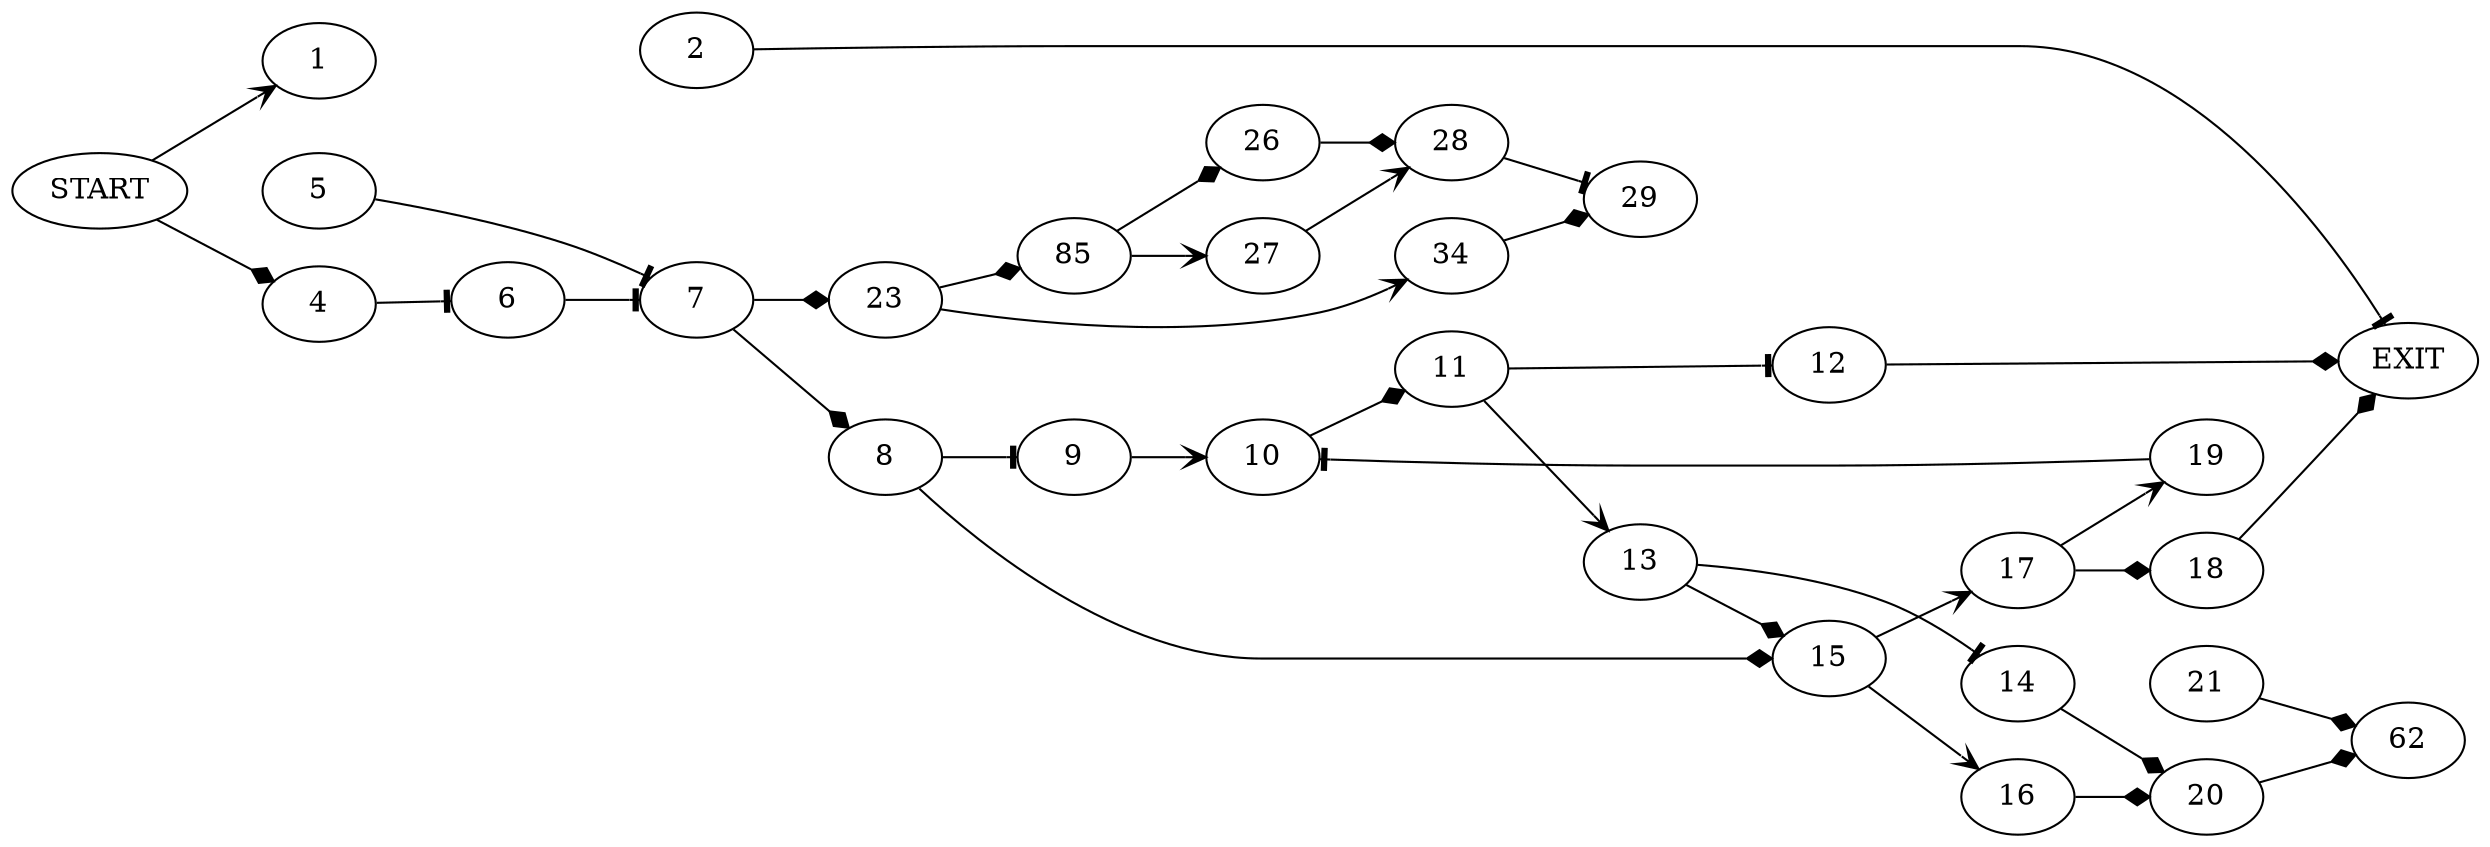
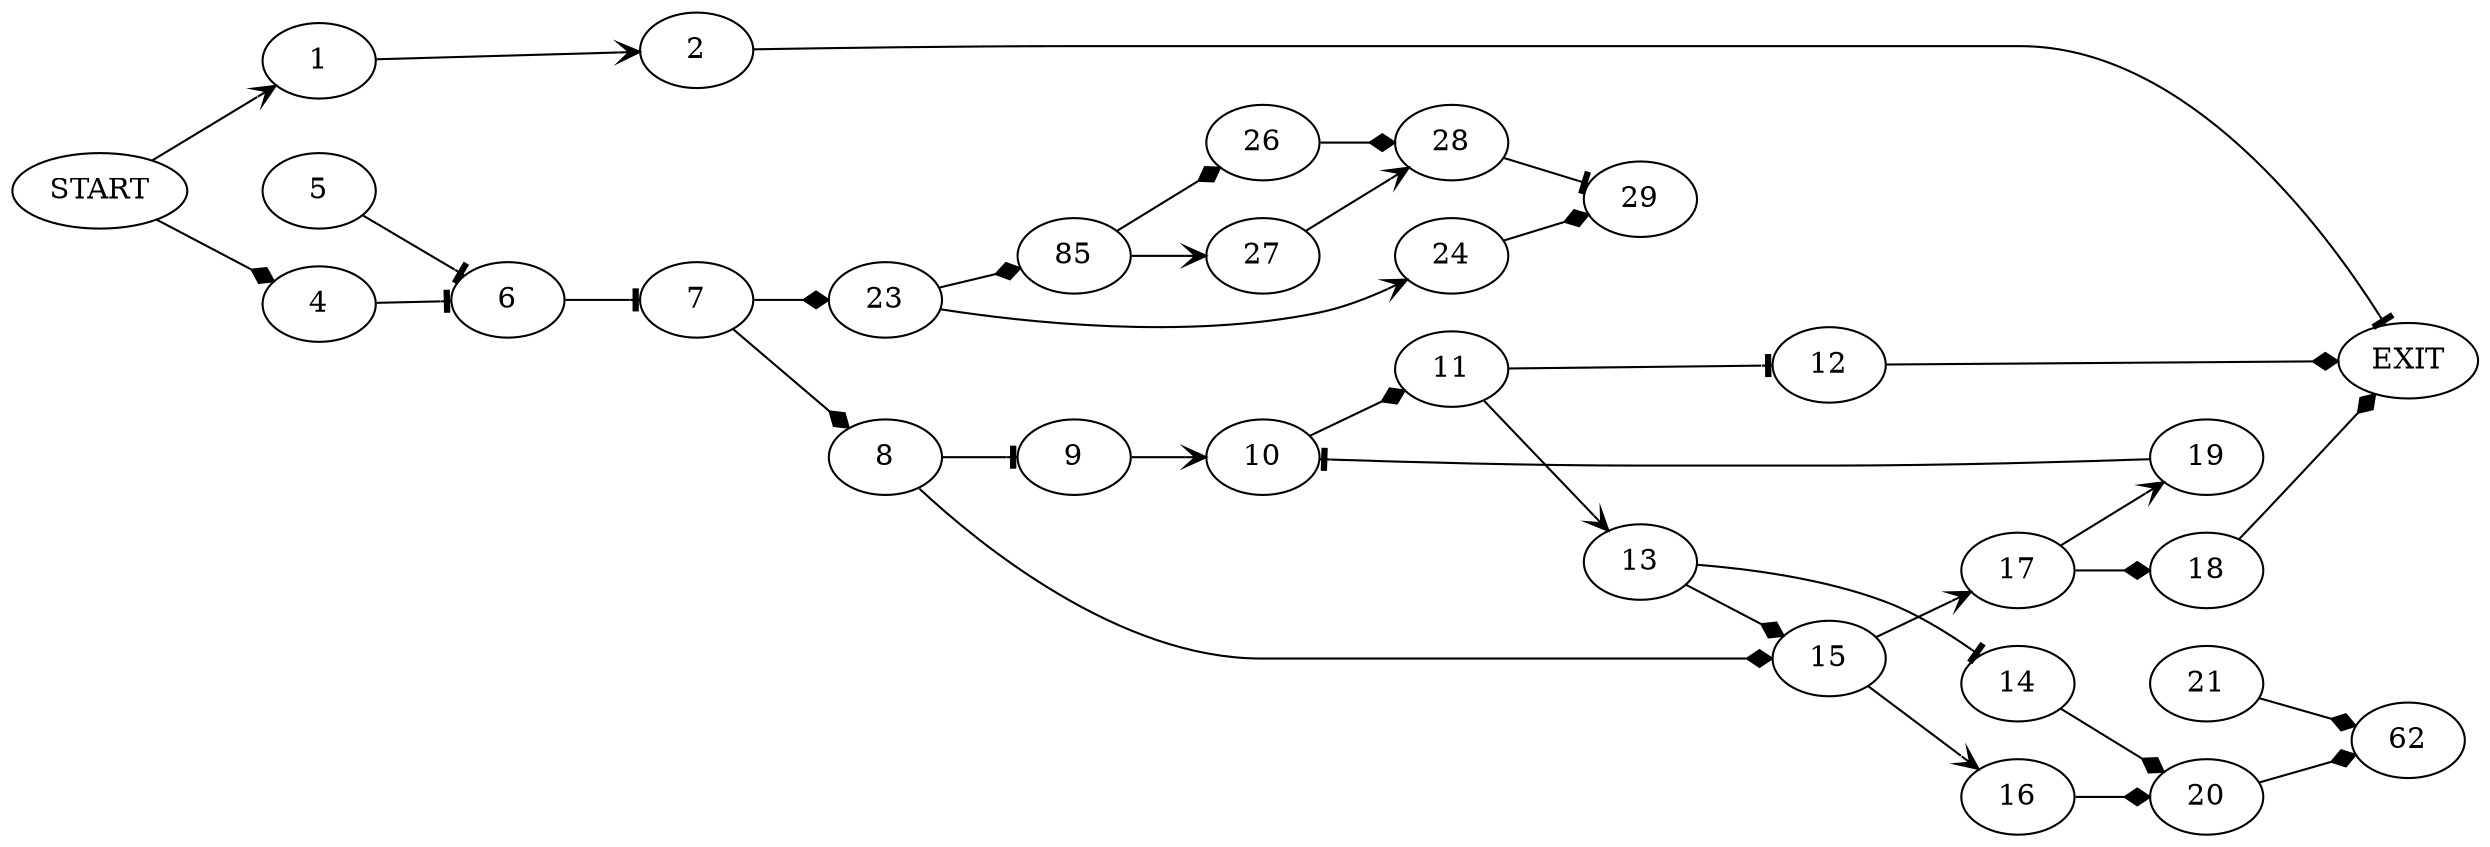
edge "1" -> "2": added
edge "5" -> "7": now "5" -> "6"
node "34": label "34" -> "24"
